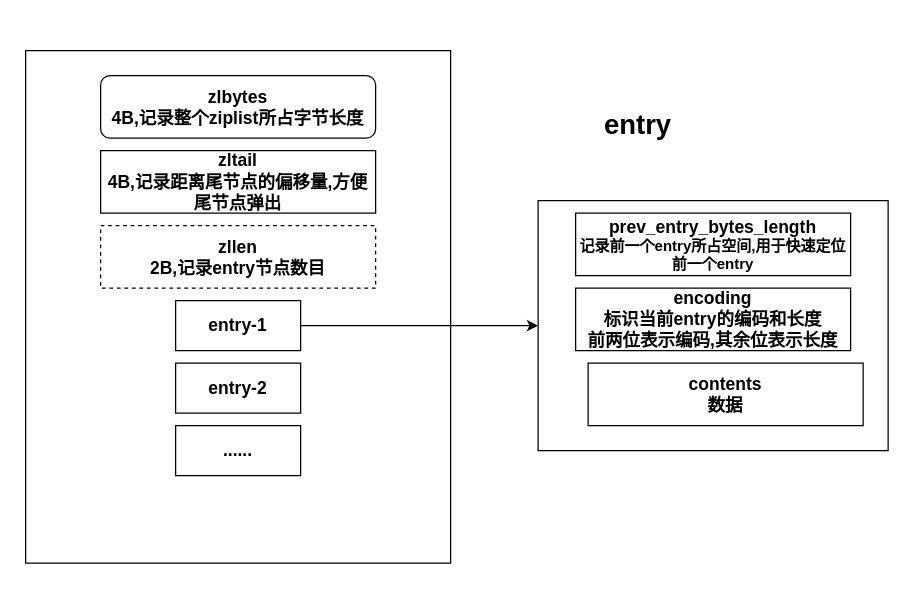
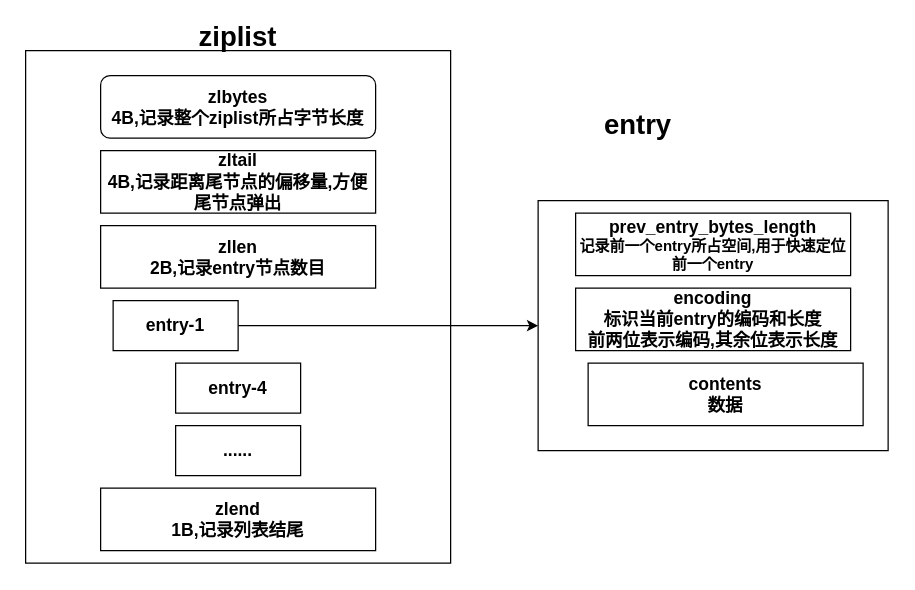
node "ziplist": added
node "zllen 2B,记录entry节点数目": style dashed -> solid
node "entry-1": moved (238, 326) -> (176, 326)
node "entry-2": label "entry-2" -> "entry-4"
node "zlend 1B,记录列表结尾": added
